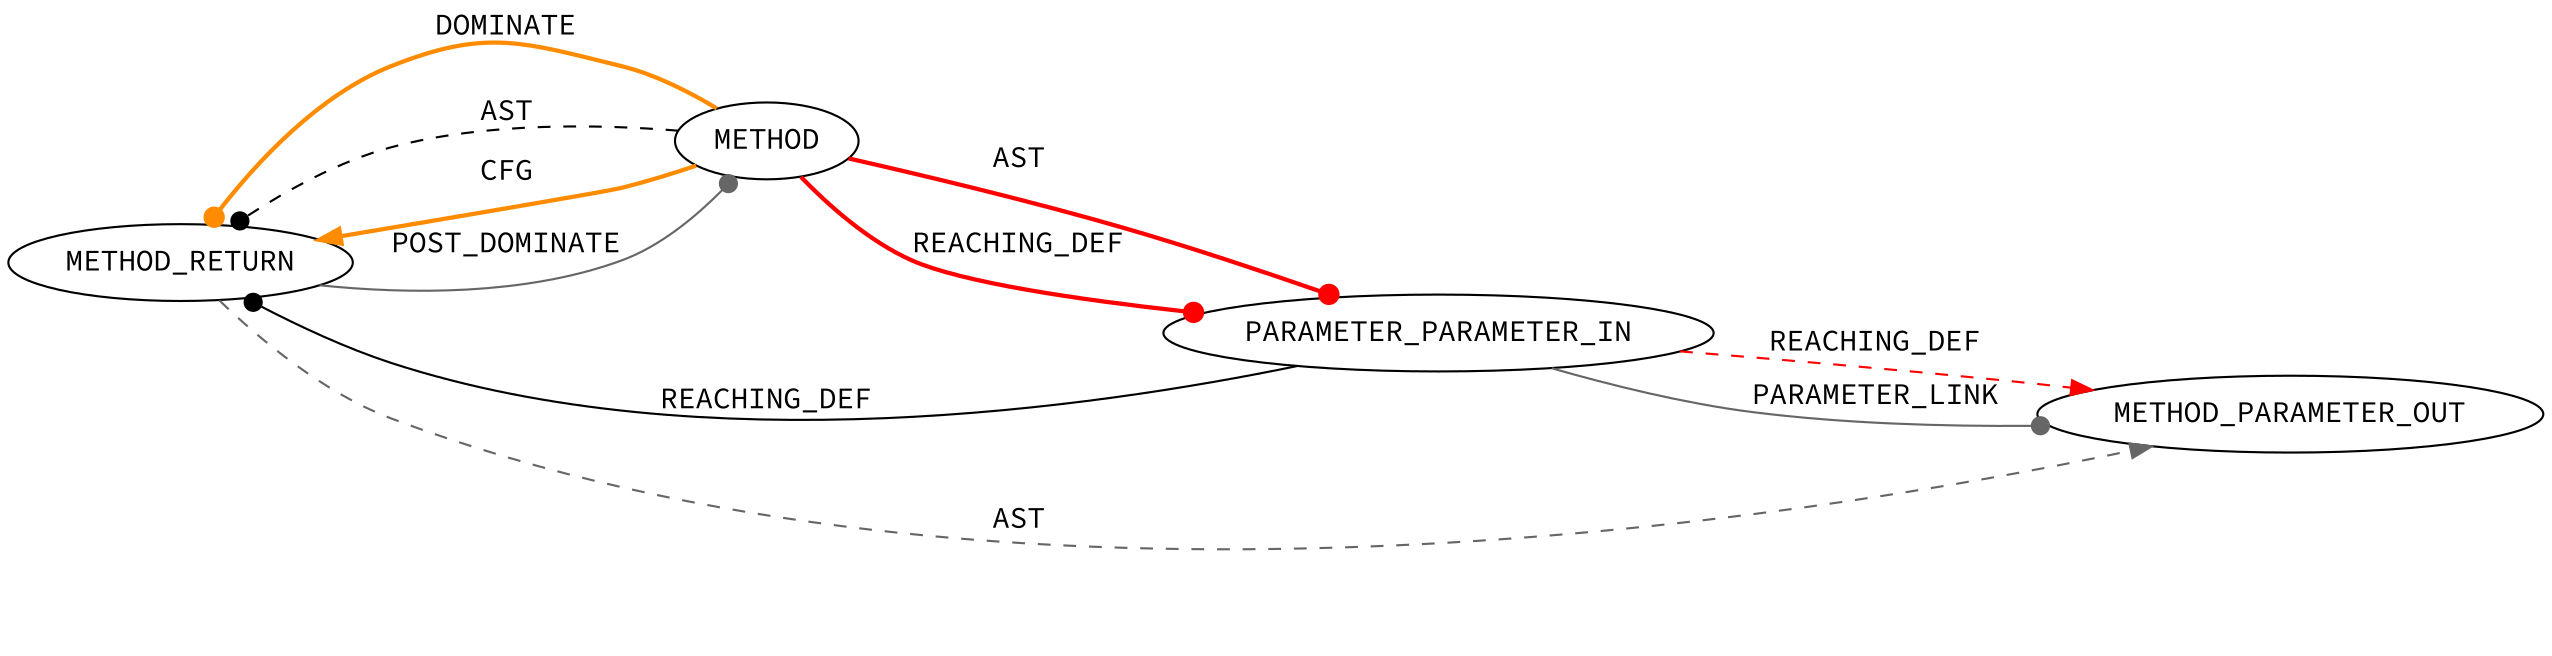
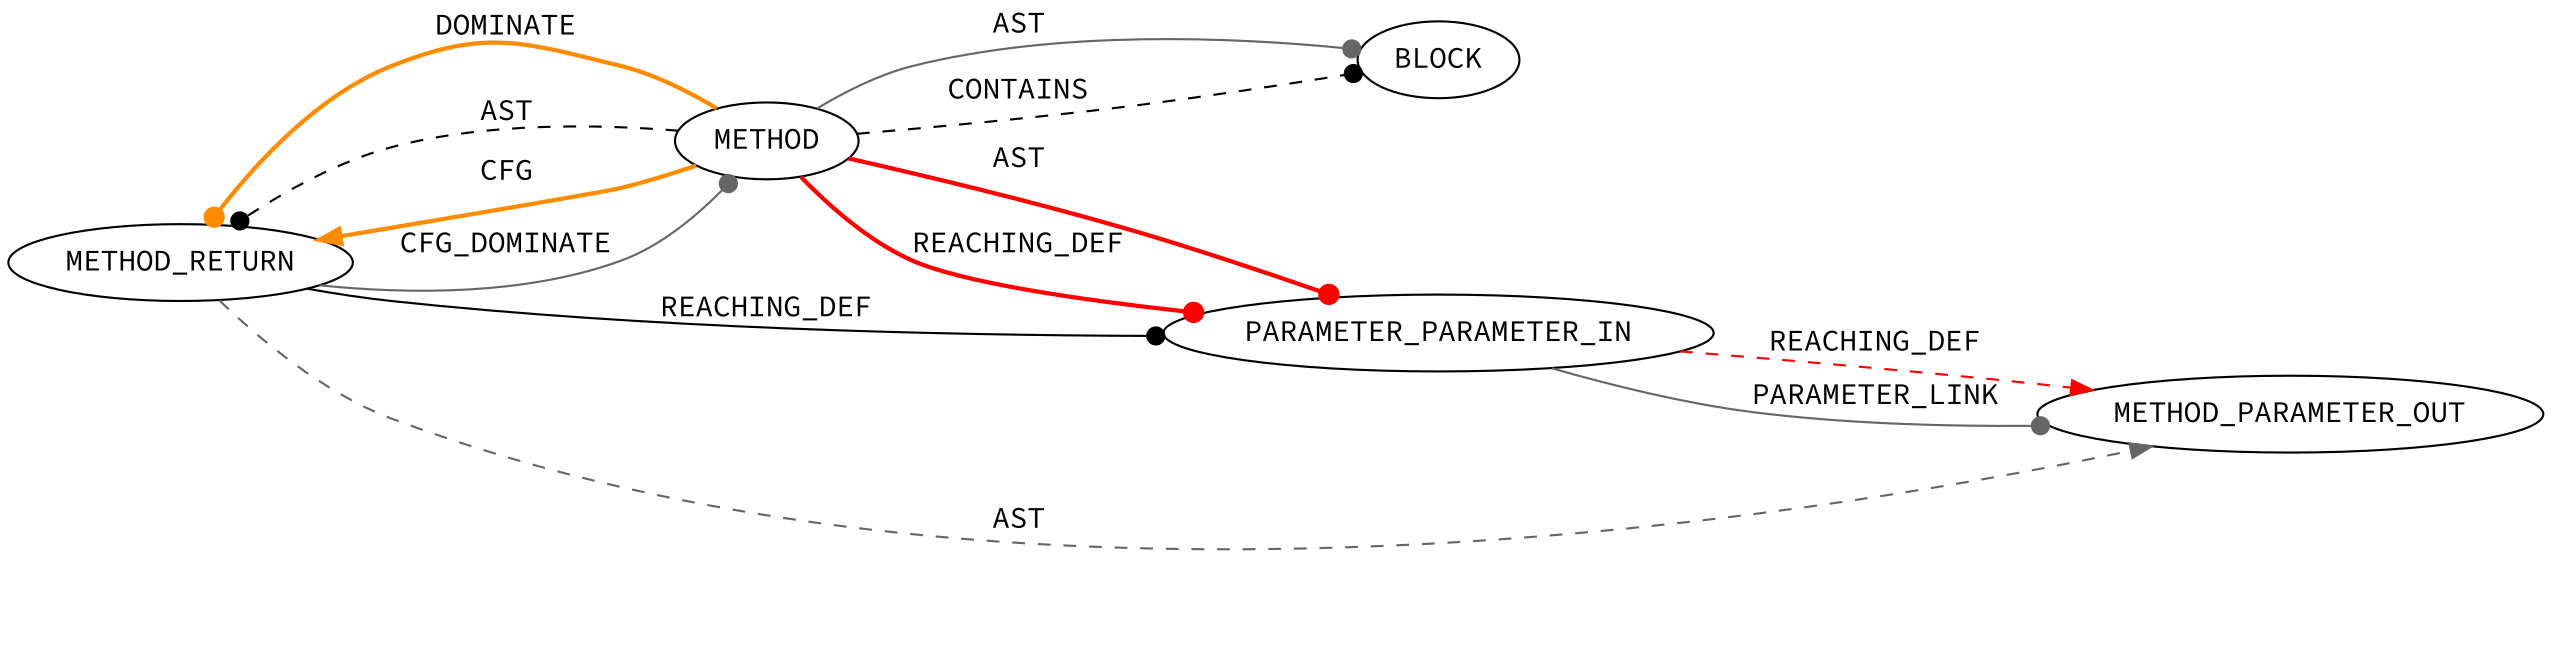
node "BLOCK": added
edge "METHOD_RETURN" -> "METHOD": label "POST_DOMINATE" -> "CFG_DOMINATE"
edge "PARAMETER_PARAMETER_IN" -> "METHOD_RETURN": reversed
